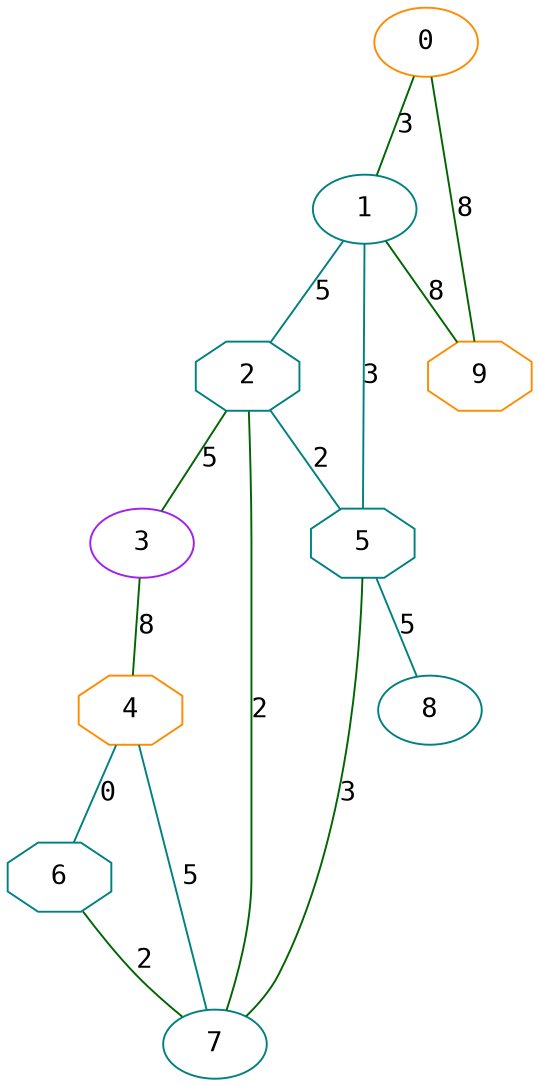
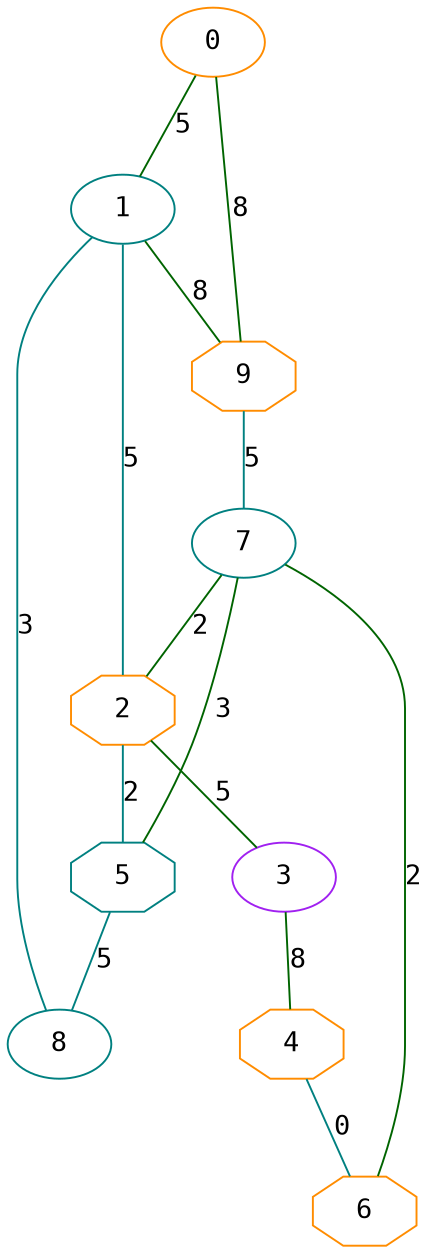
edge "0" -- "1": label "3" -> "5"
node "2": color teal -> darkorange
edge "1" -- "5": now "1" -- "8"
node "6": color teal -> darkorange
edge "4" -- "7": now "9" -- "7"
